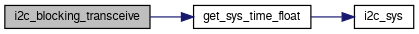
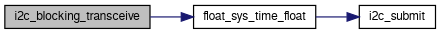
node "get_sys_time_float": label "get_sys_time_float" -> "float_sys_time_float"
node "i2c_sys": label "i2c_sys" -> "i2c_submit"
